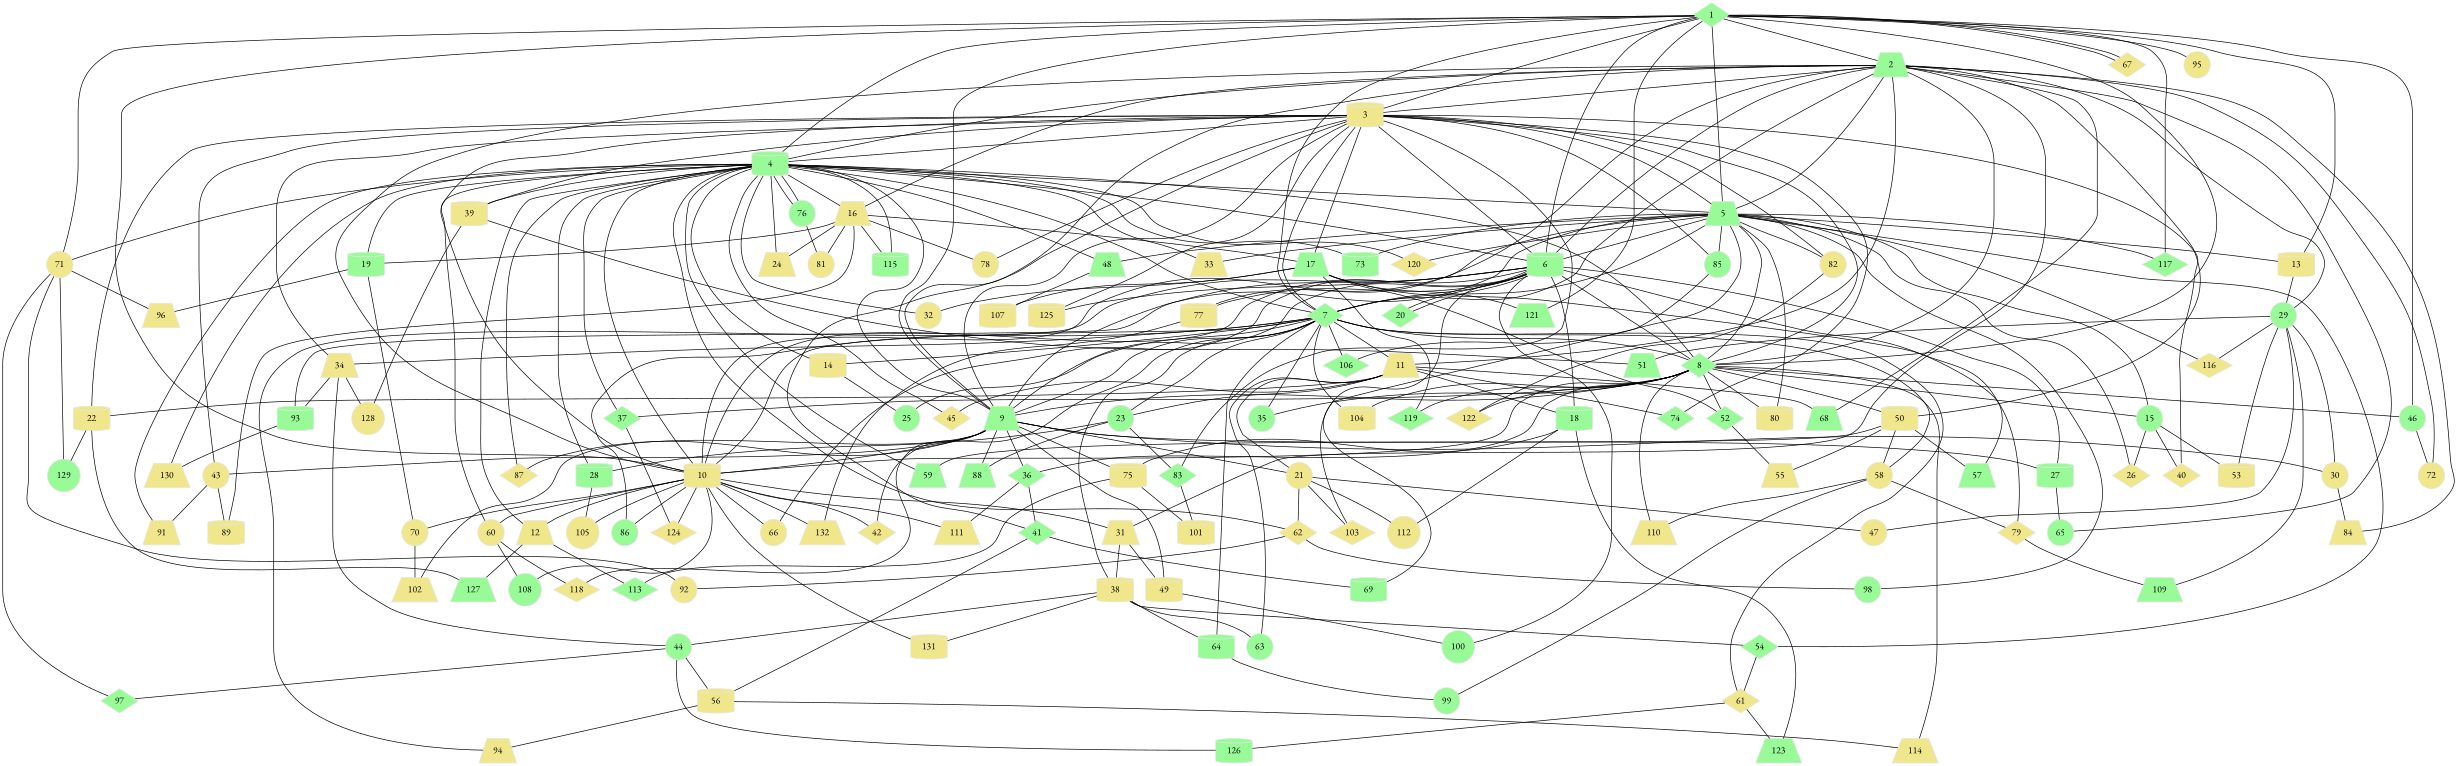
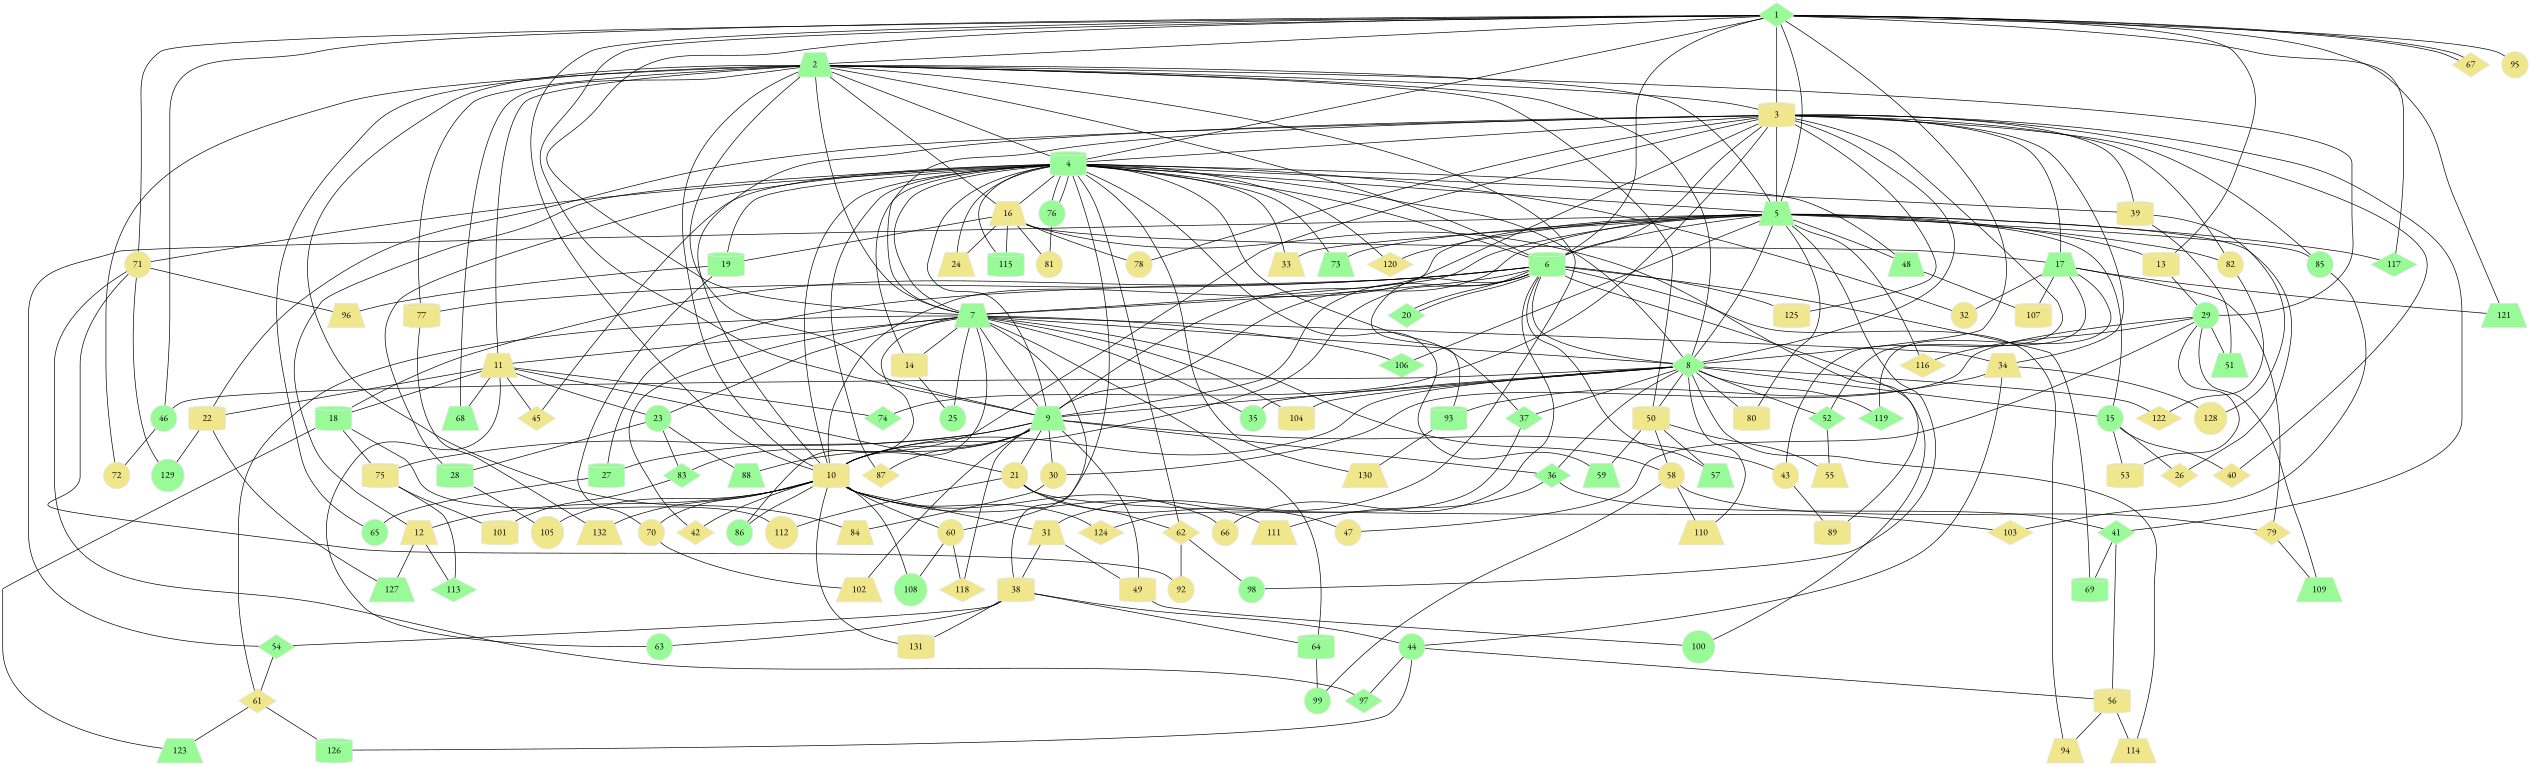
node "73": shape cylinder -> trapezium
node "7": shape diamond -> trapezium
node "91": removed
